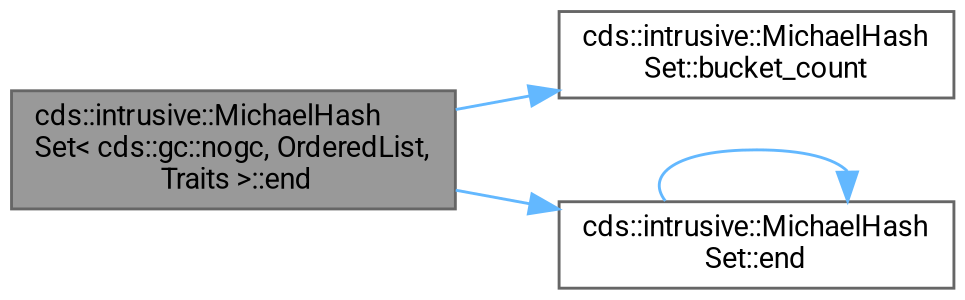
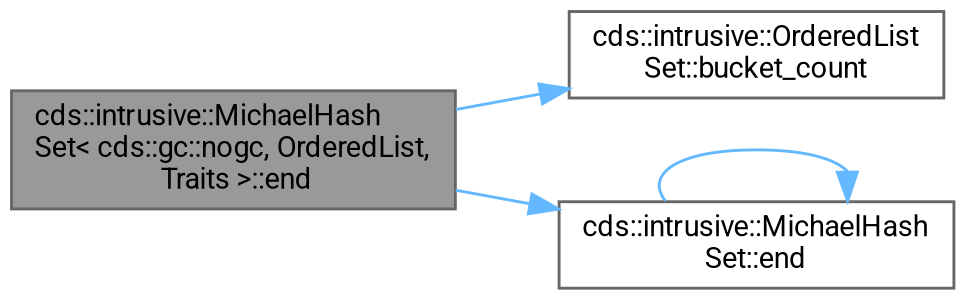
node "cds::intrusive::MichaelHash Set::bucket_count": label "cds::intrusive::MichaelHash Set::bucket_count" -> "cds::intrusive::OrderedList Set::bucket_count"
